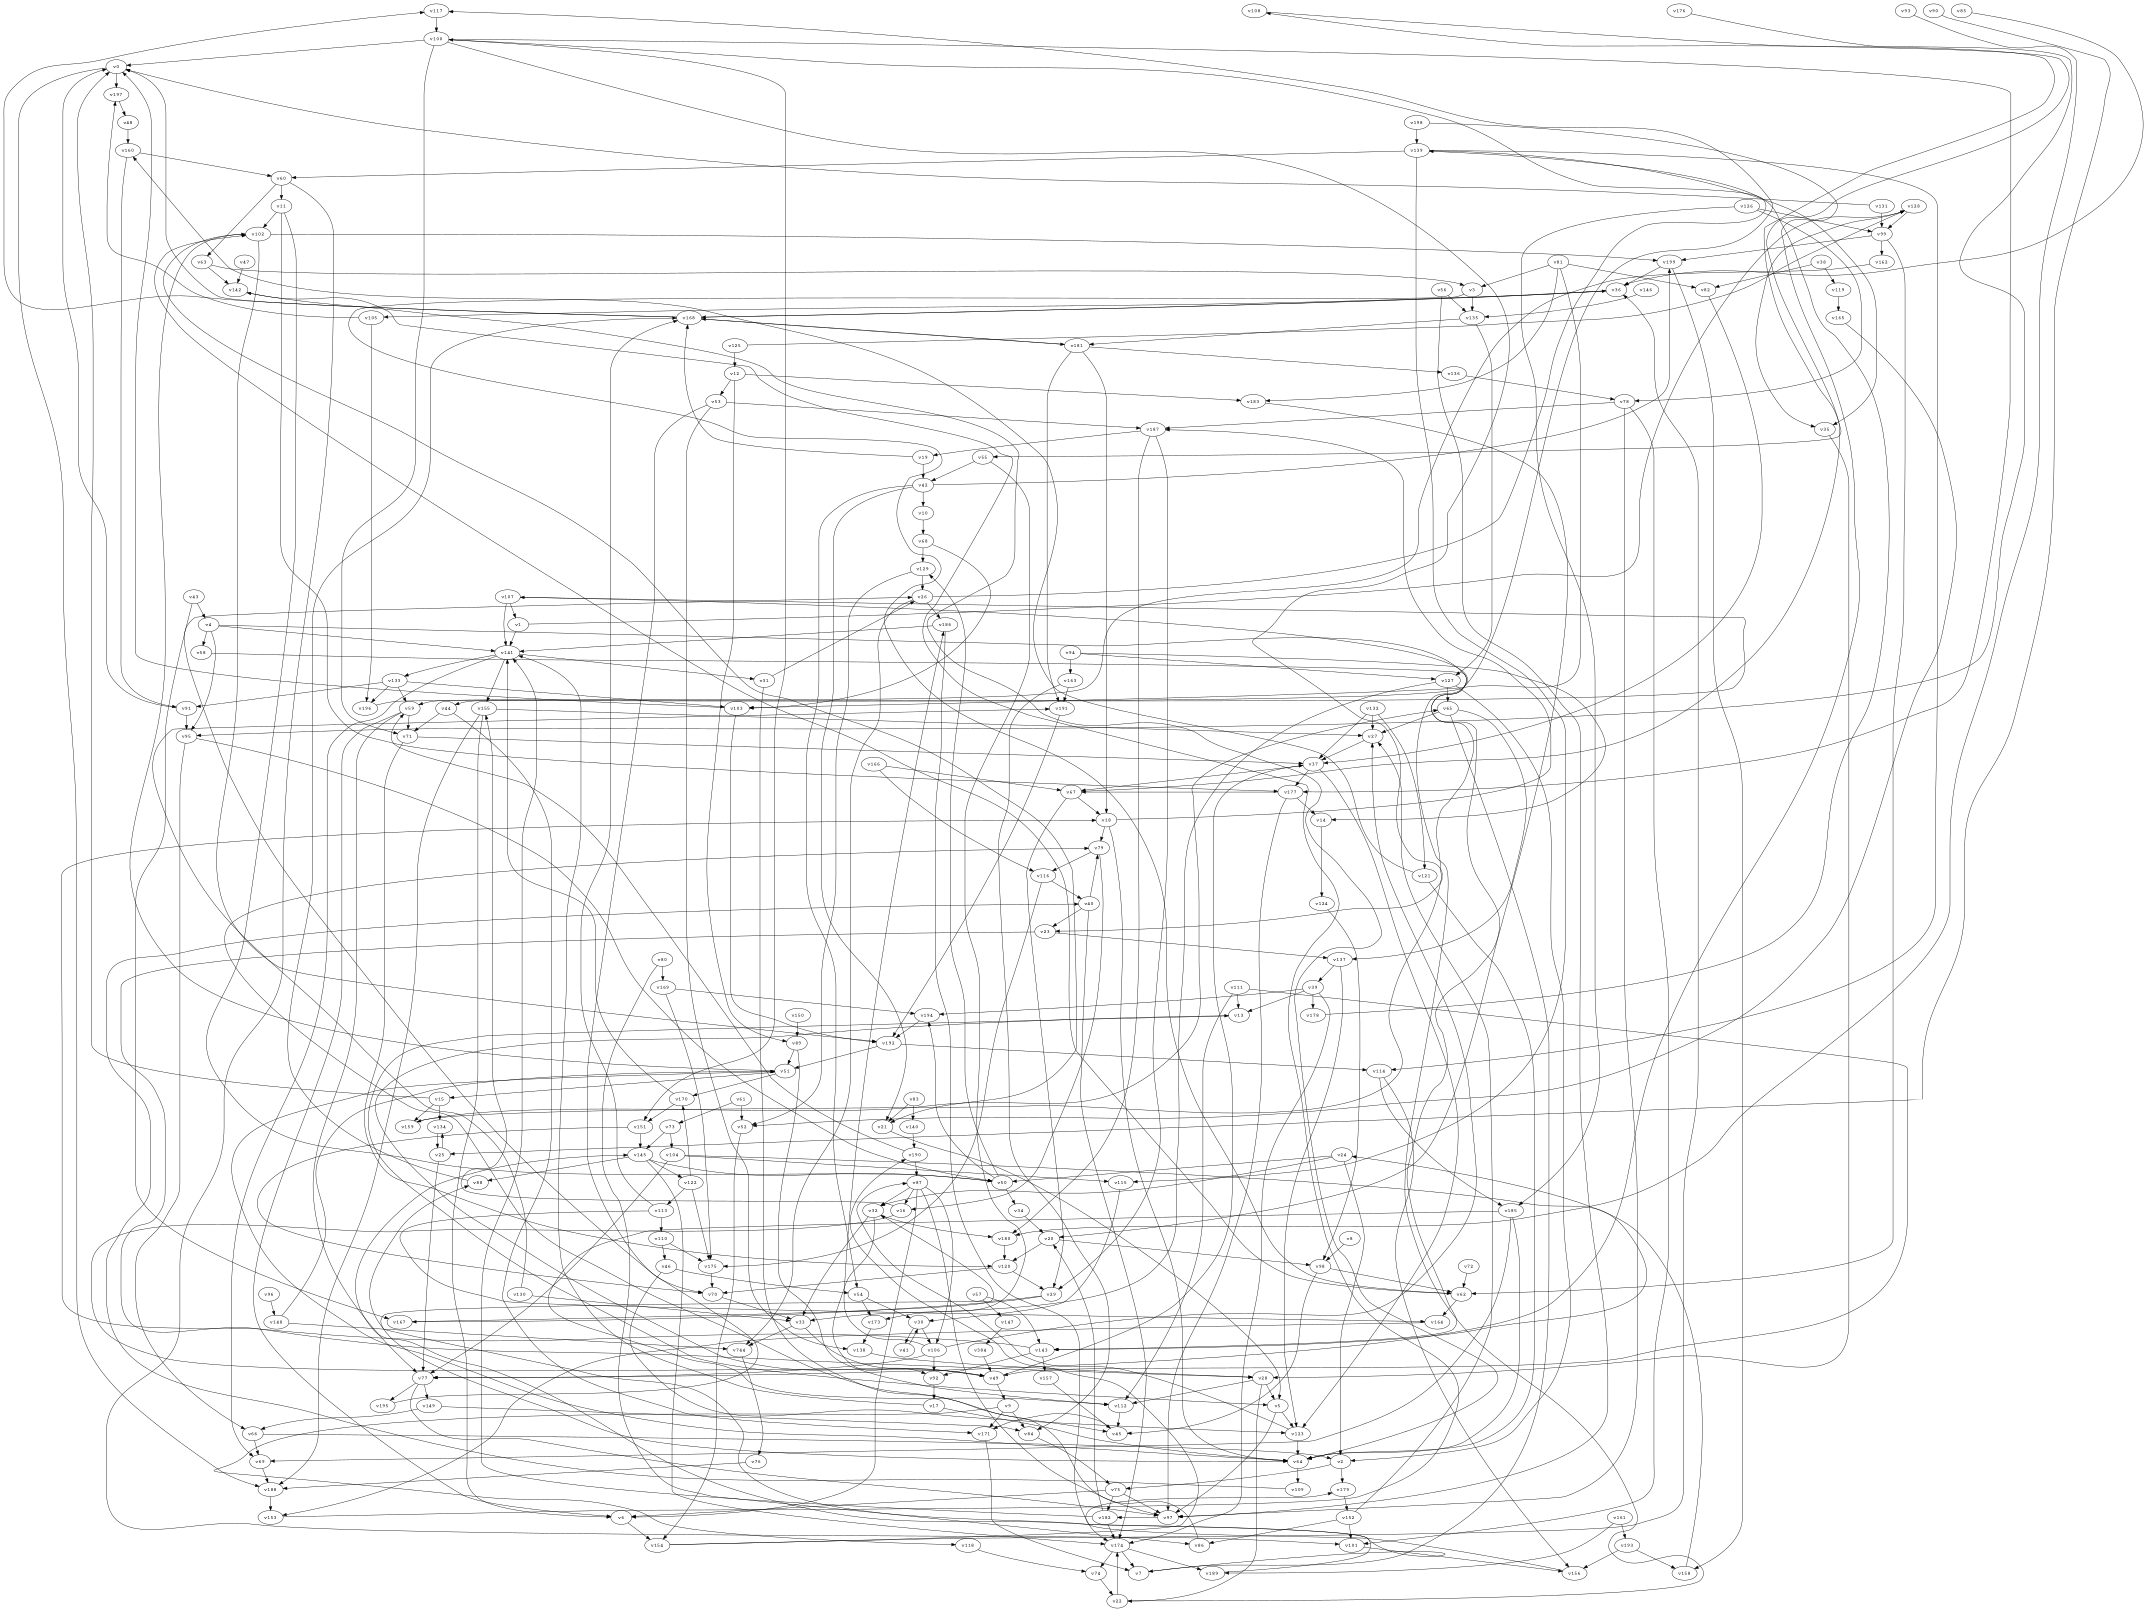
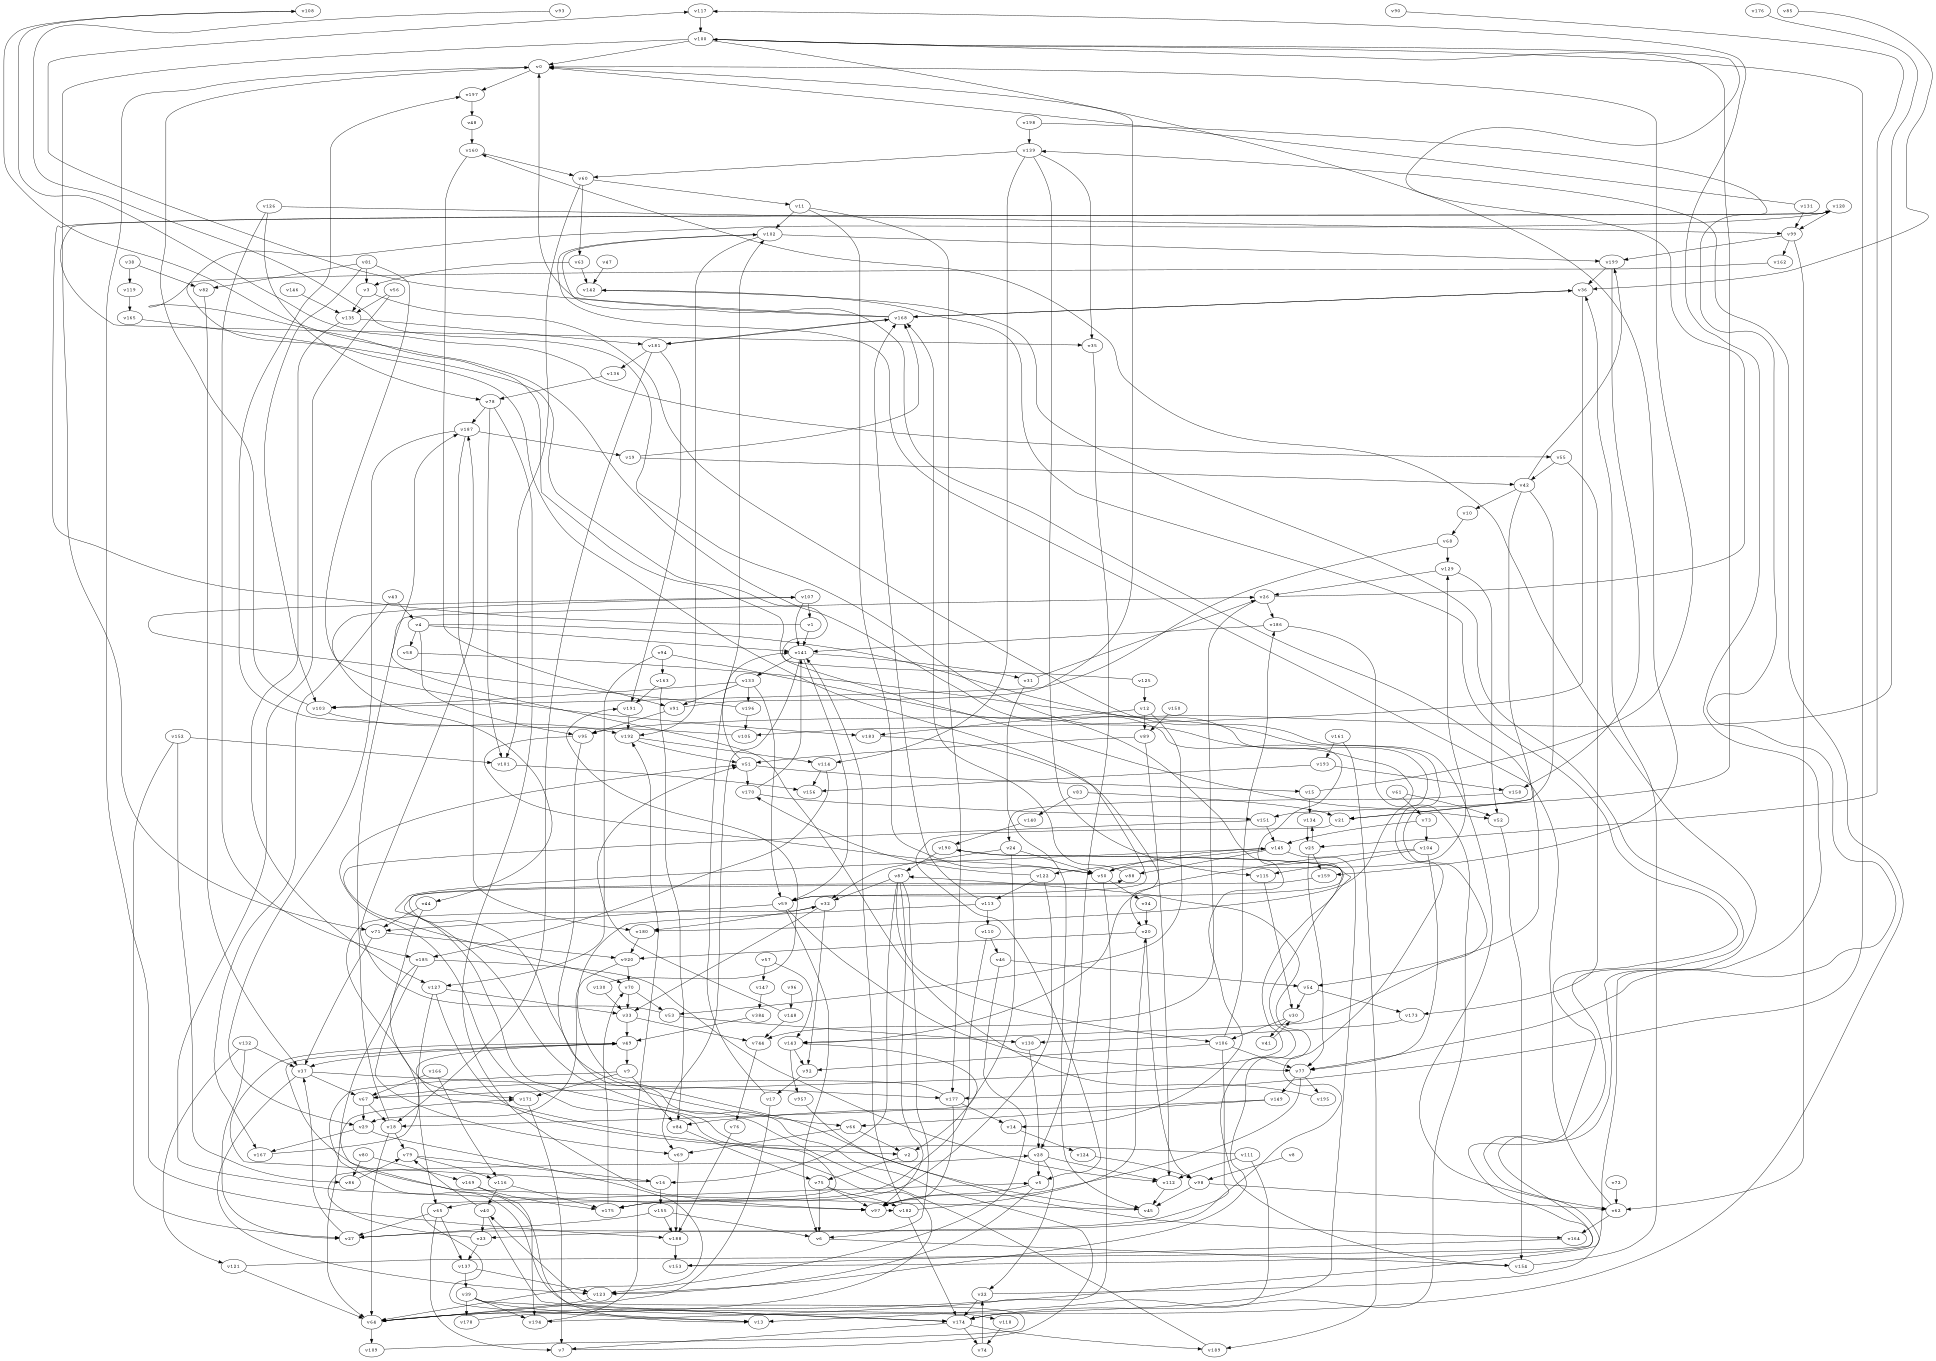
edge "v105" -> "v196": reversed
edge "v141" -> "v155": now "v141" -> "v59"
edge "v53" -> "v70": reversed
edge "v15" -> "v159": now "v25" -> "v159"
node "v120": label "v120" -> "v920"
node "v157": label "v157" -> "v957"
node "v179": removed
